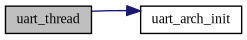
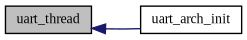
edge "uart_thread" -> "uart_arch_init": reversed
